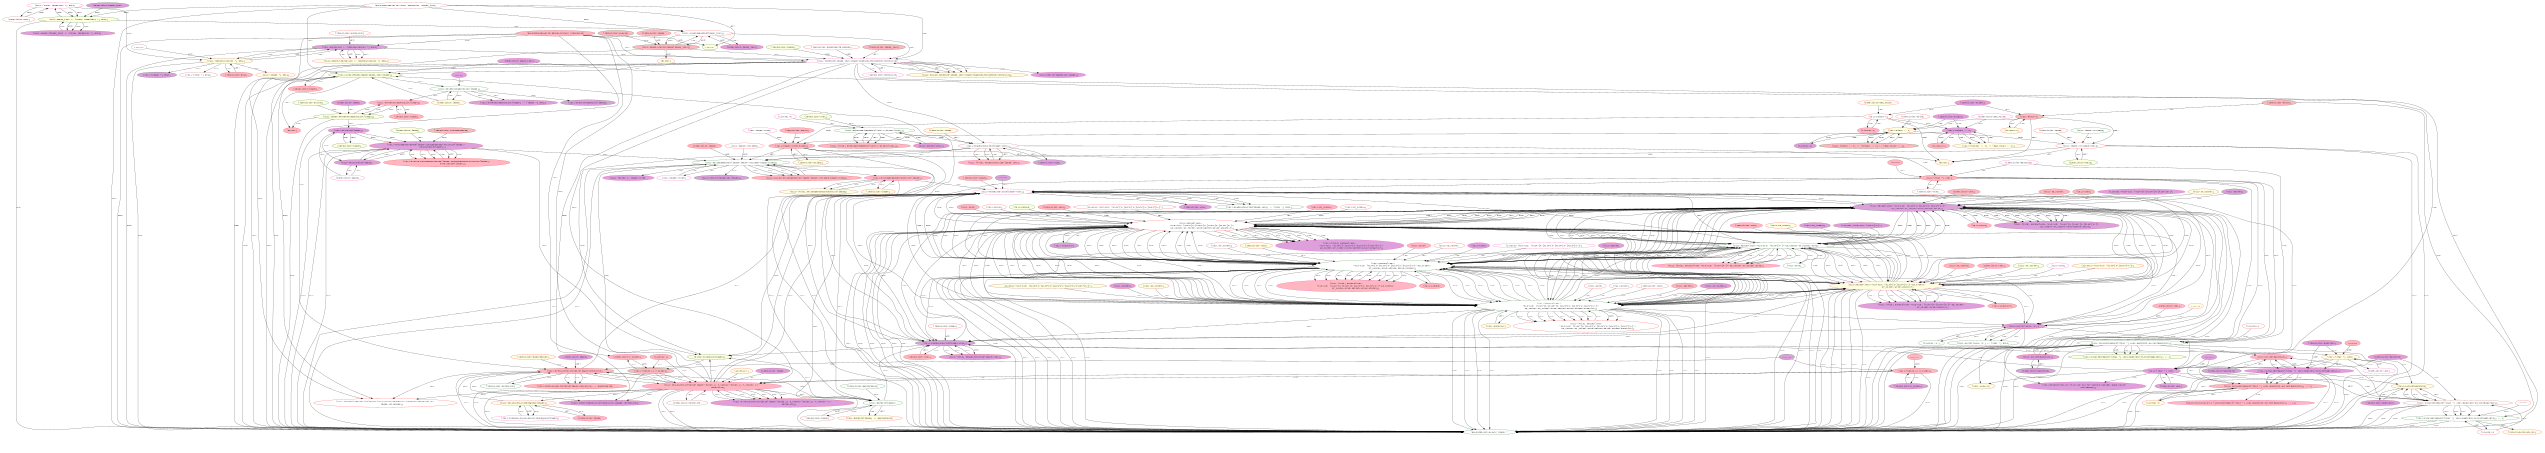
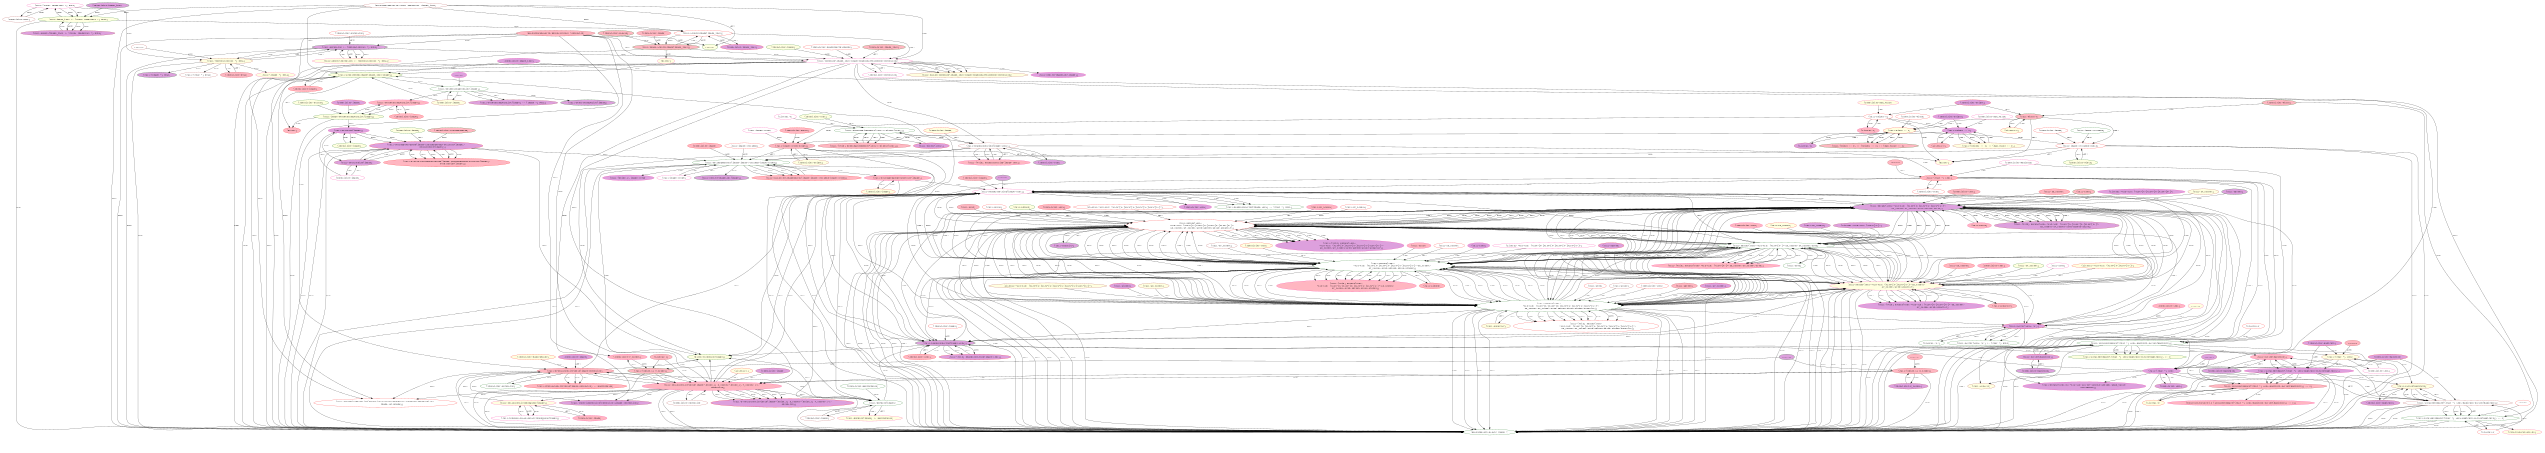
node "(Call,LoadImagesTag(image_info))": label "(Call,LoadImagesTag(image_info))" -> "(Call,AcquireImage(image_info))"
node "(Call,(void) SetImageBackgroundColor(image))": removed
edge "(Block,CloseBlob(image))" -> "(Call,SyncAuthenticPixels(image,exception))": reversed
